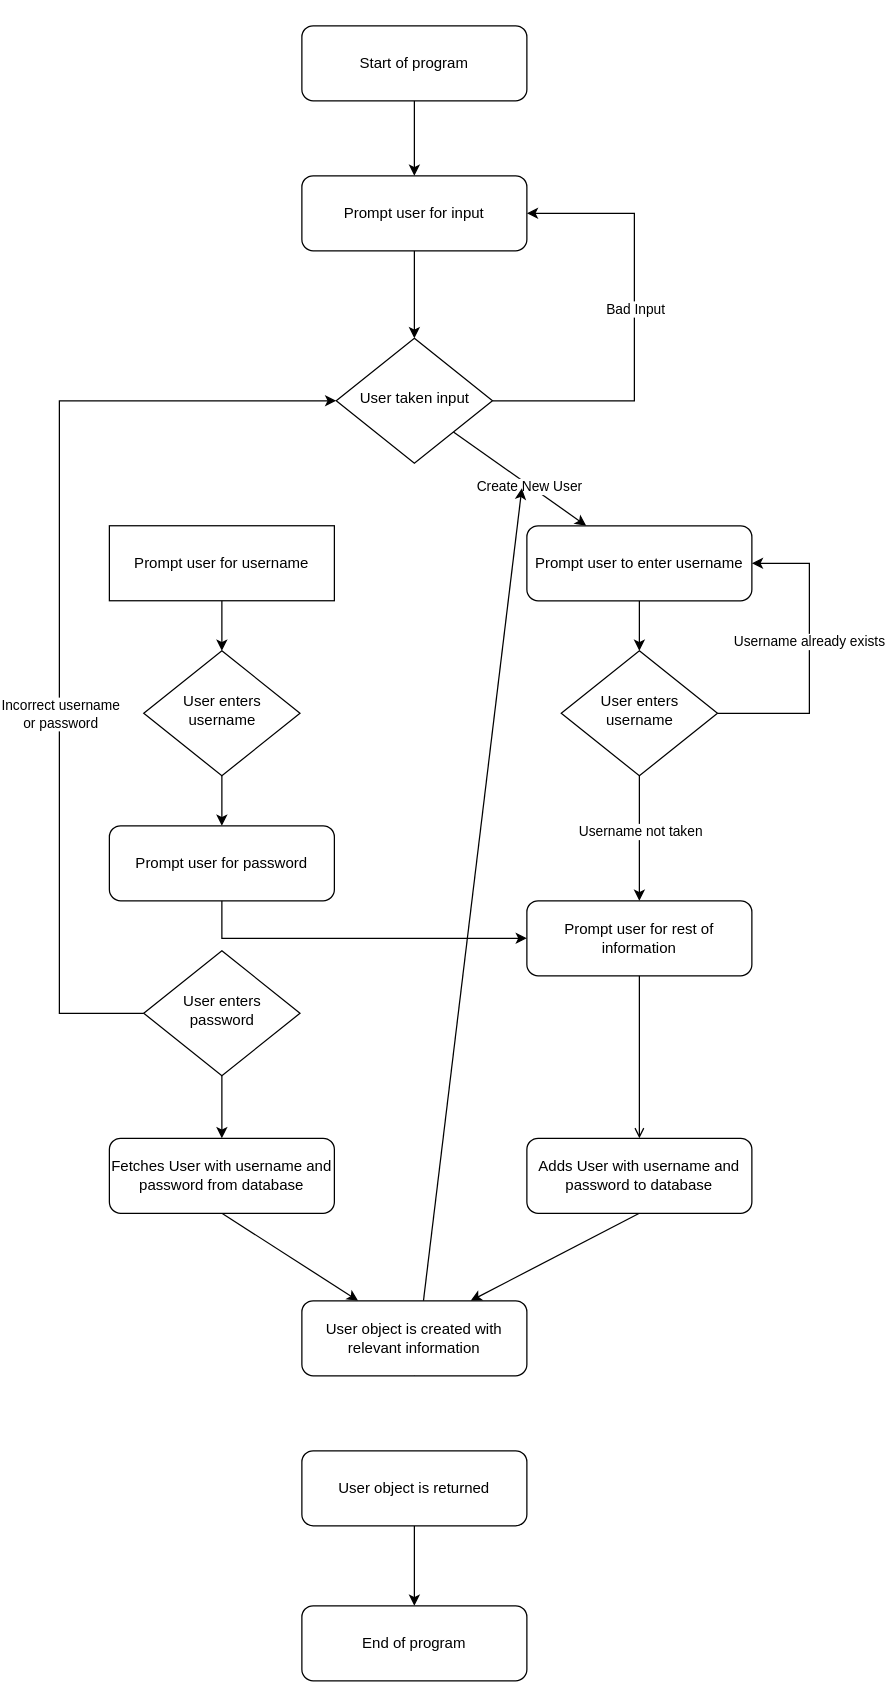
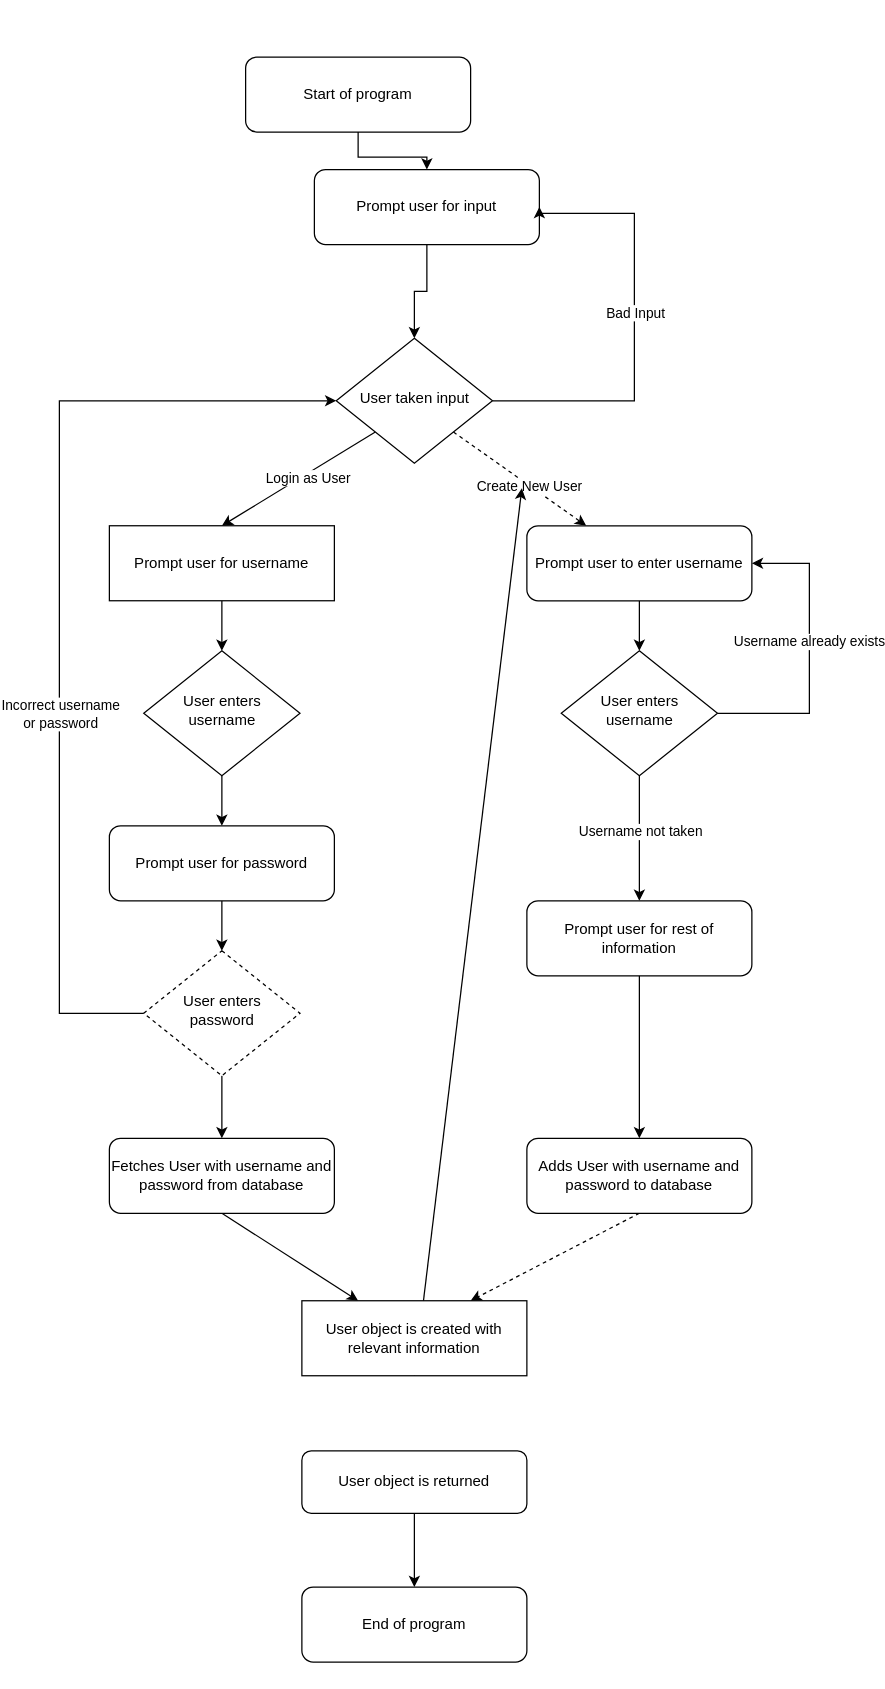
node "Start of program": moved (414, 63) -> (358, 94)
node "Prompt user for input": moved (414, 213) -> (427, 207)
edge "User taken input" -> "Prompt user to enter username": style solid -> dashed
edge "User taken input" -> "Prompt user for username": added, label "Login as User"
edge "Prompt user for password" -> "Prompt user for rest of information": now "Prompt user for password" -> "User enters password"
node "User enters password": style solid -> dashed
edge "Prompt user for rest of information" -> "Adds User with username and password to database": arrowhead open -> classic
edge "Adds User with username and password to database" -> "User object is created with relevant information": style solid -> dashed
node "User object is created with relevant information": shape rounded rectangle -> rectangle
node "User object is returned": size 225x75 -> 225x63
node "End of program": moved (414, 1643) -> (414, 1624)
